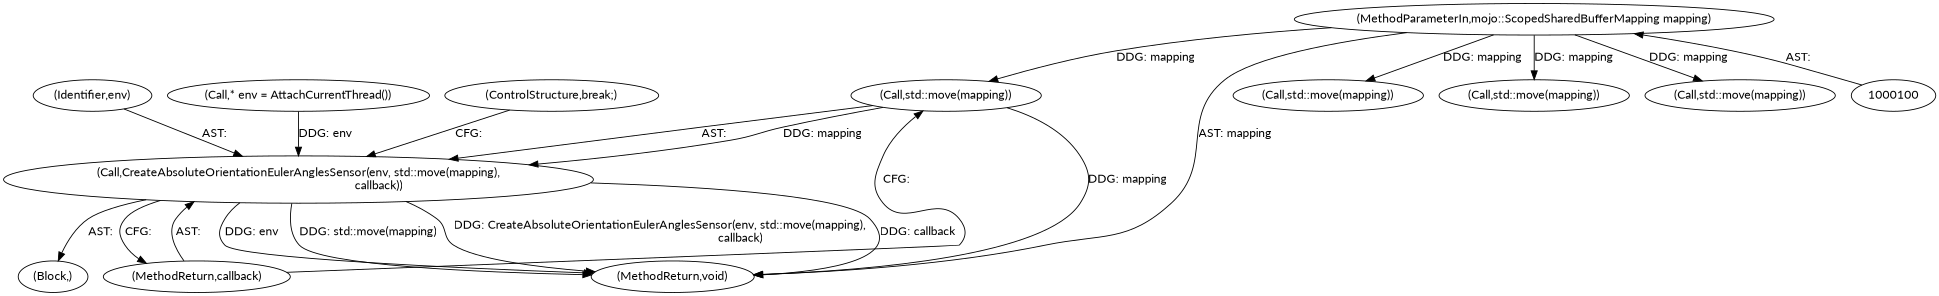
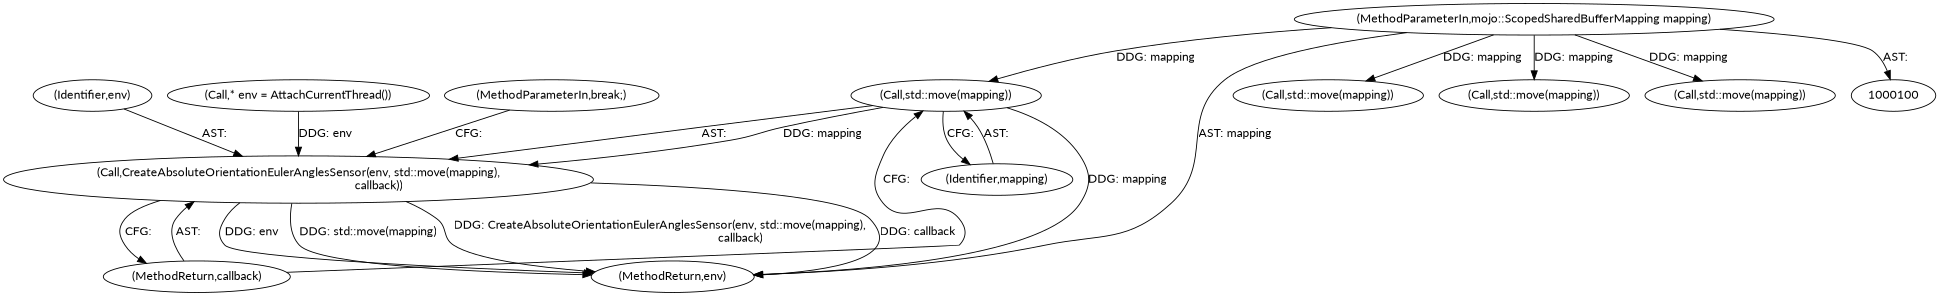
edge "1000100" -> "(MethodParameterIn,mojo::ScopedSharedBufferMapping mapping)": reversed
node "(ControlStructure,break;)": label "(ControlStructure,break;)" -> "(MethodParameterIn,break;)"
node "(Identifier,mapping)": added
node "(Block,)": removed
node "(MethodReturn,void)": label "(MethodReturn,void)" -> "(MethodReturn,env)"
